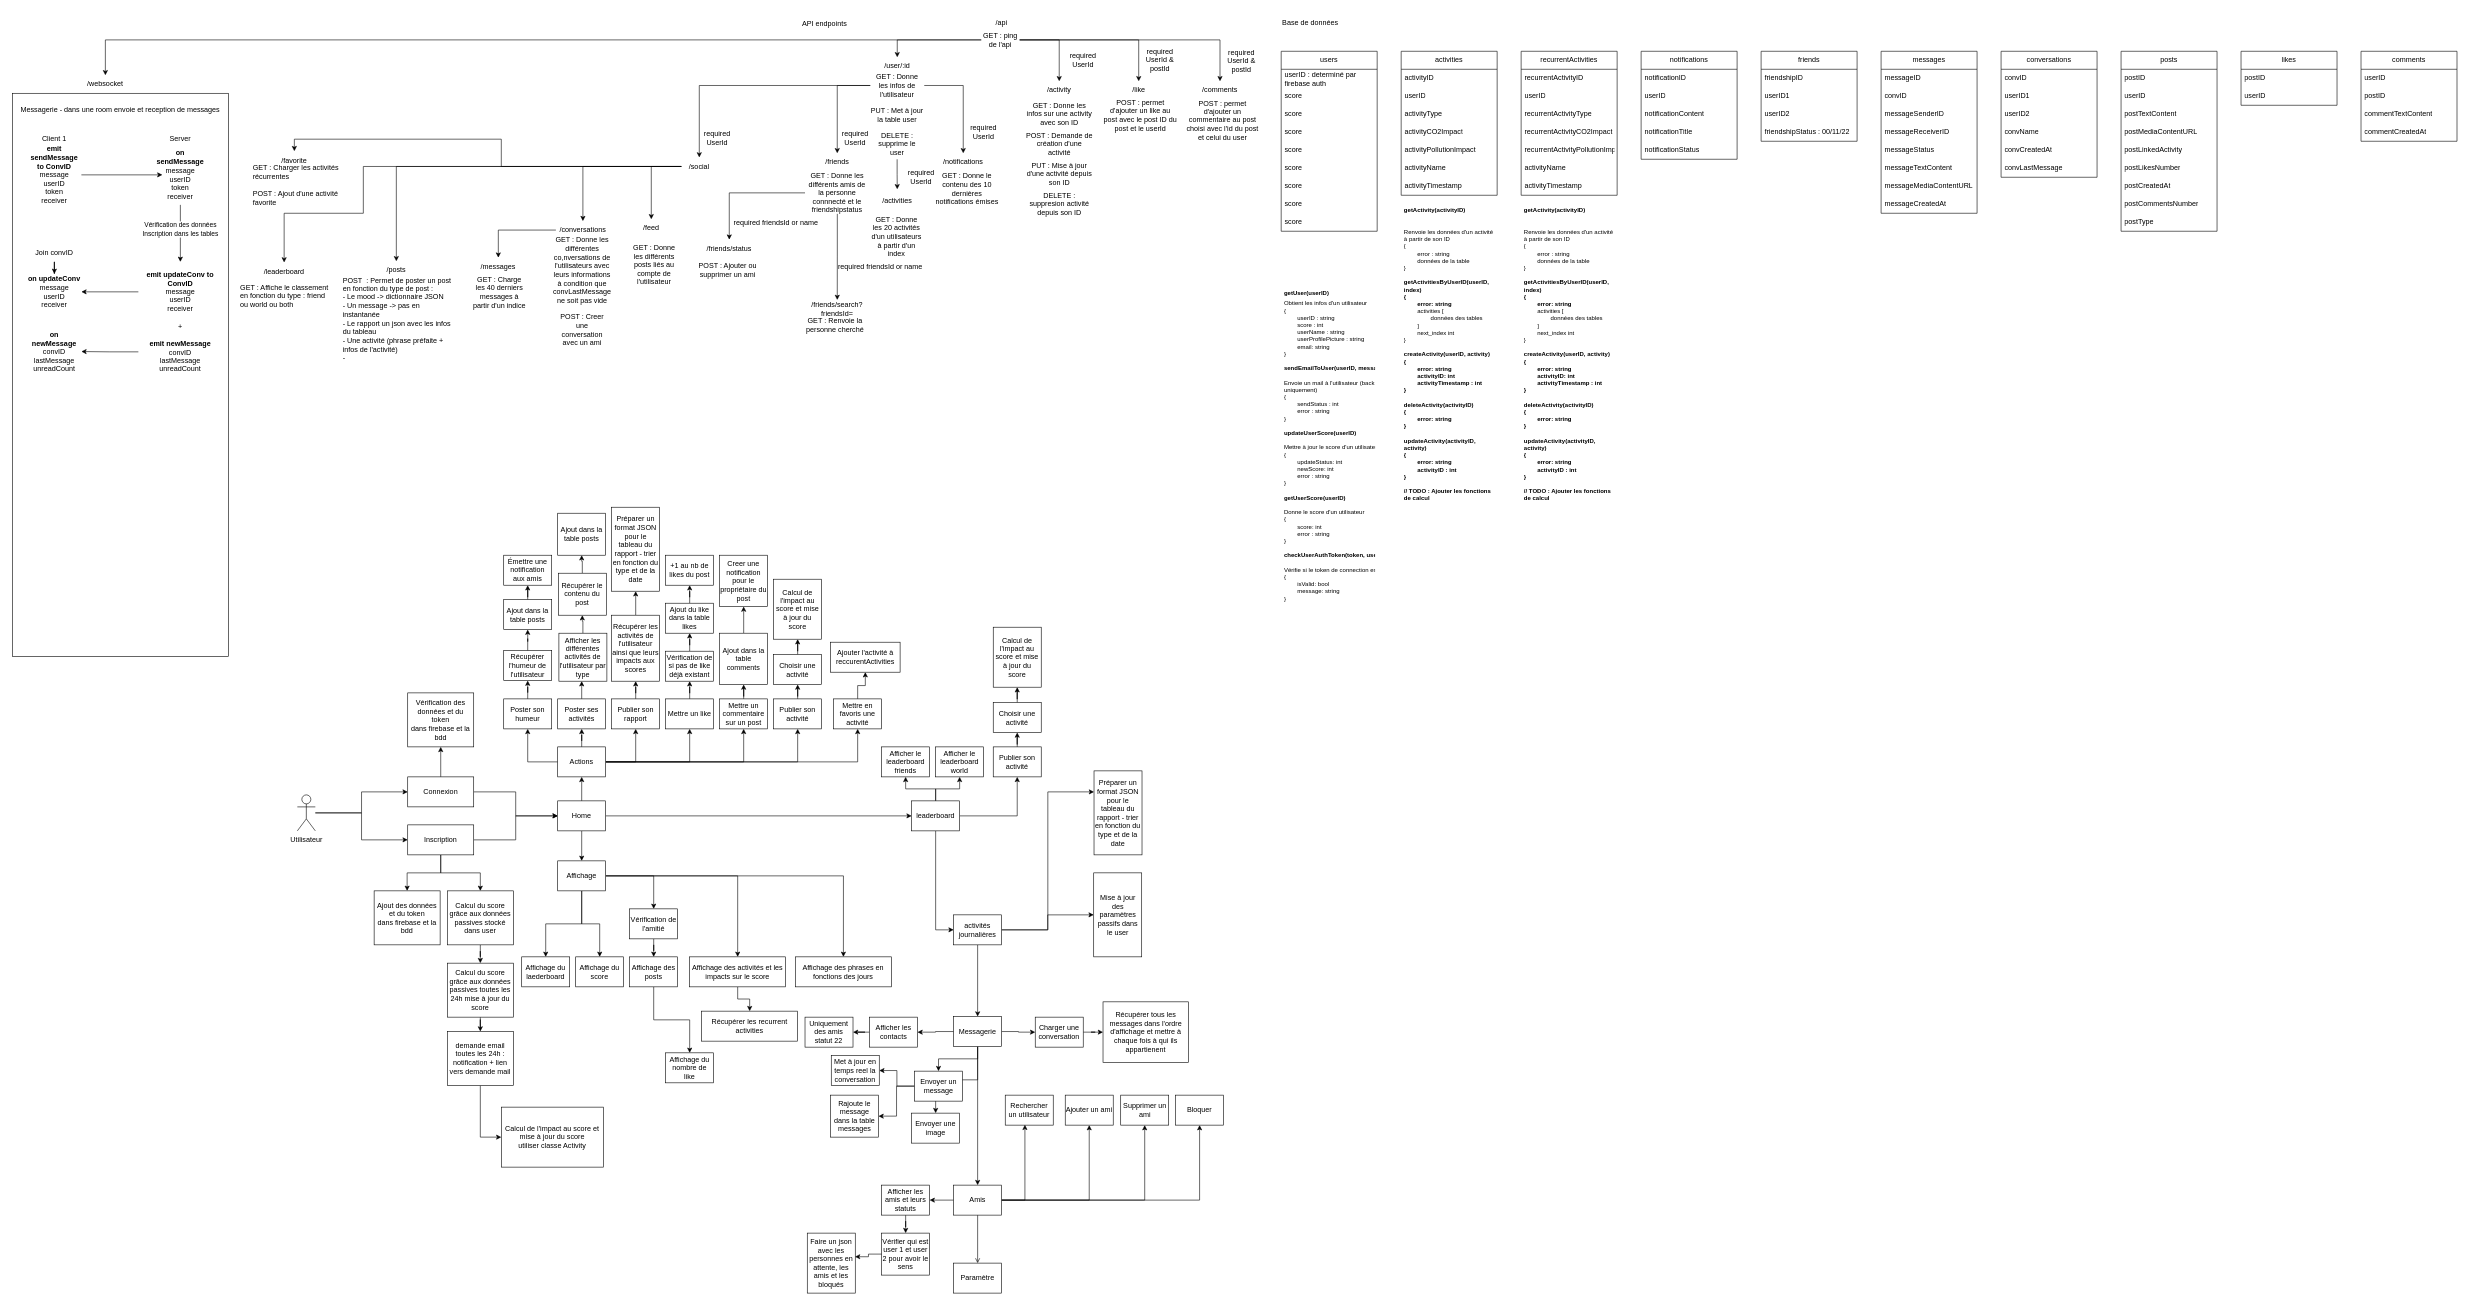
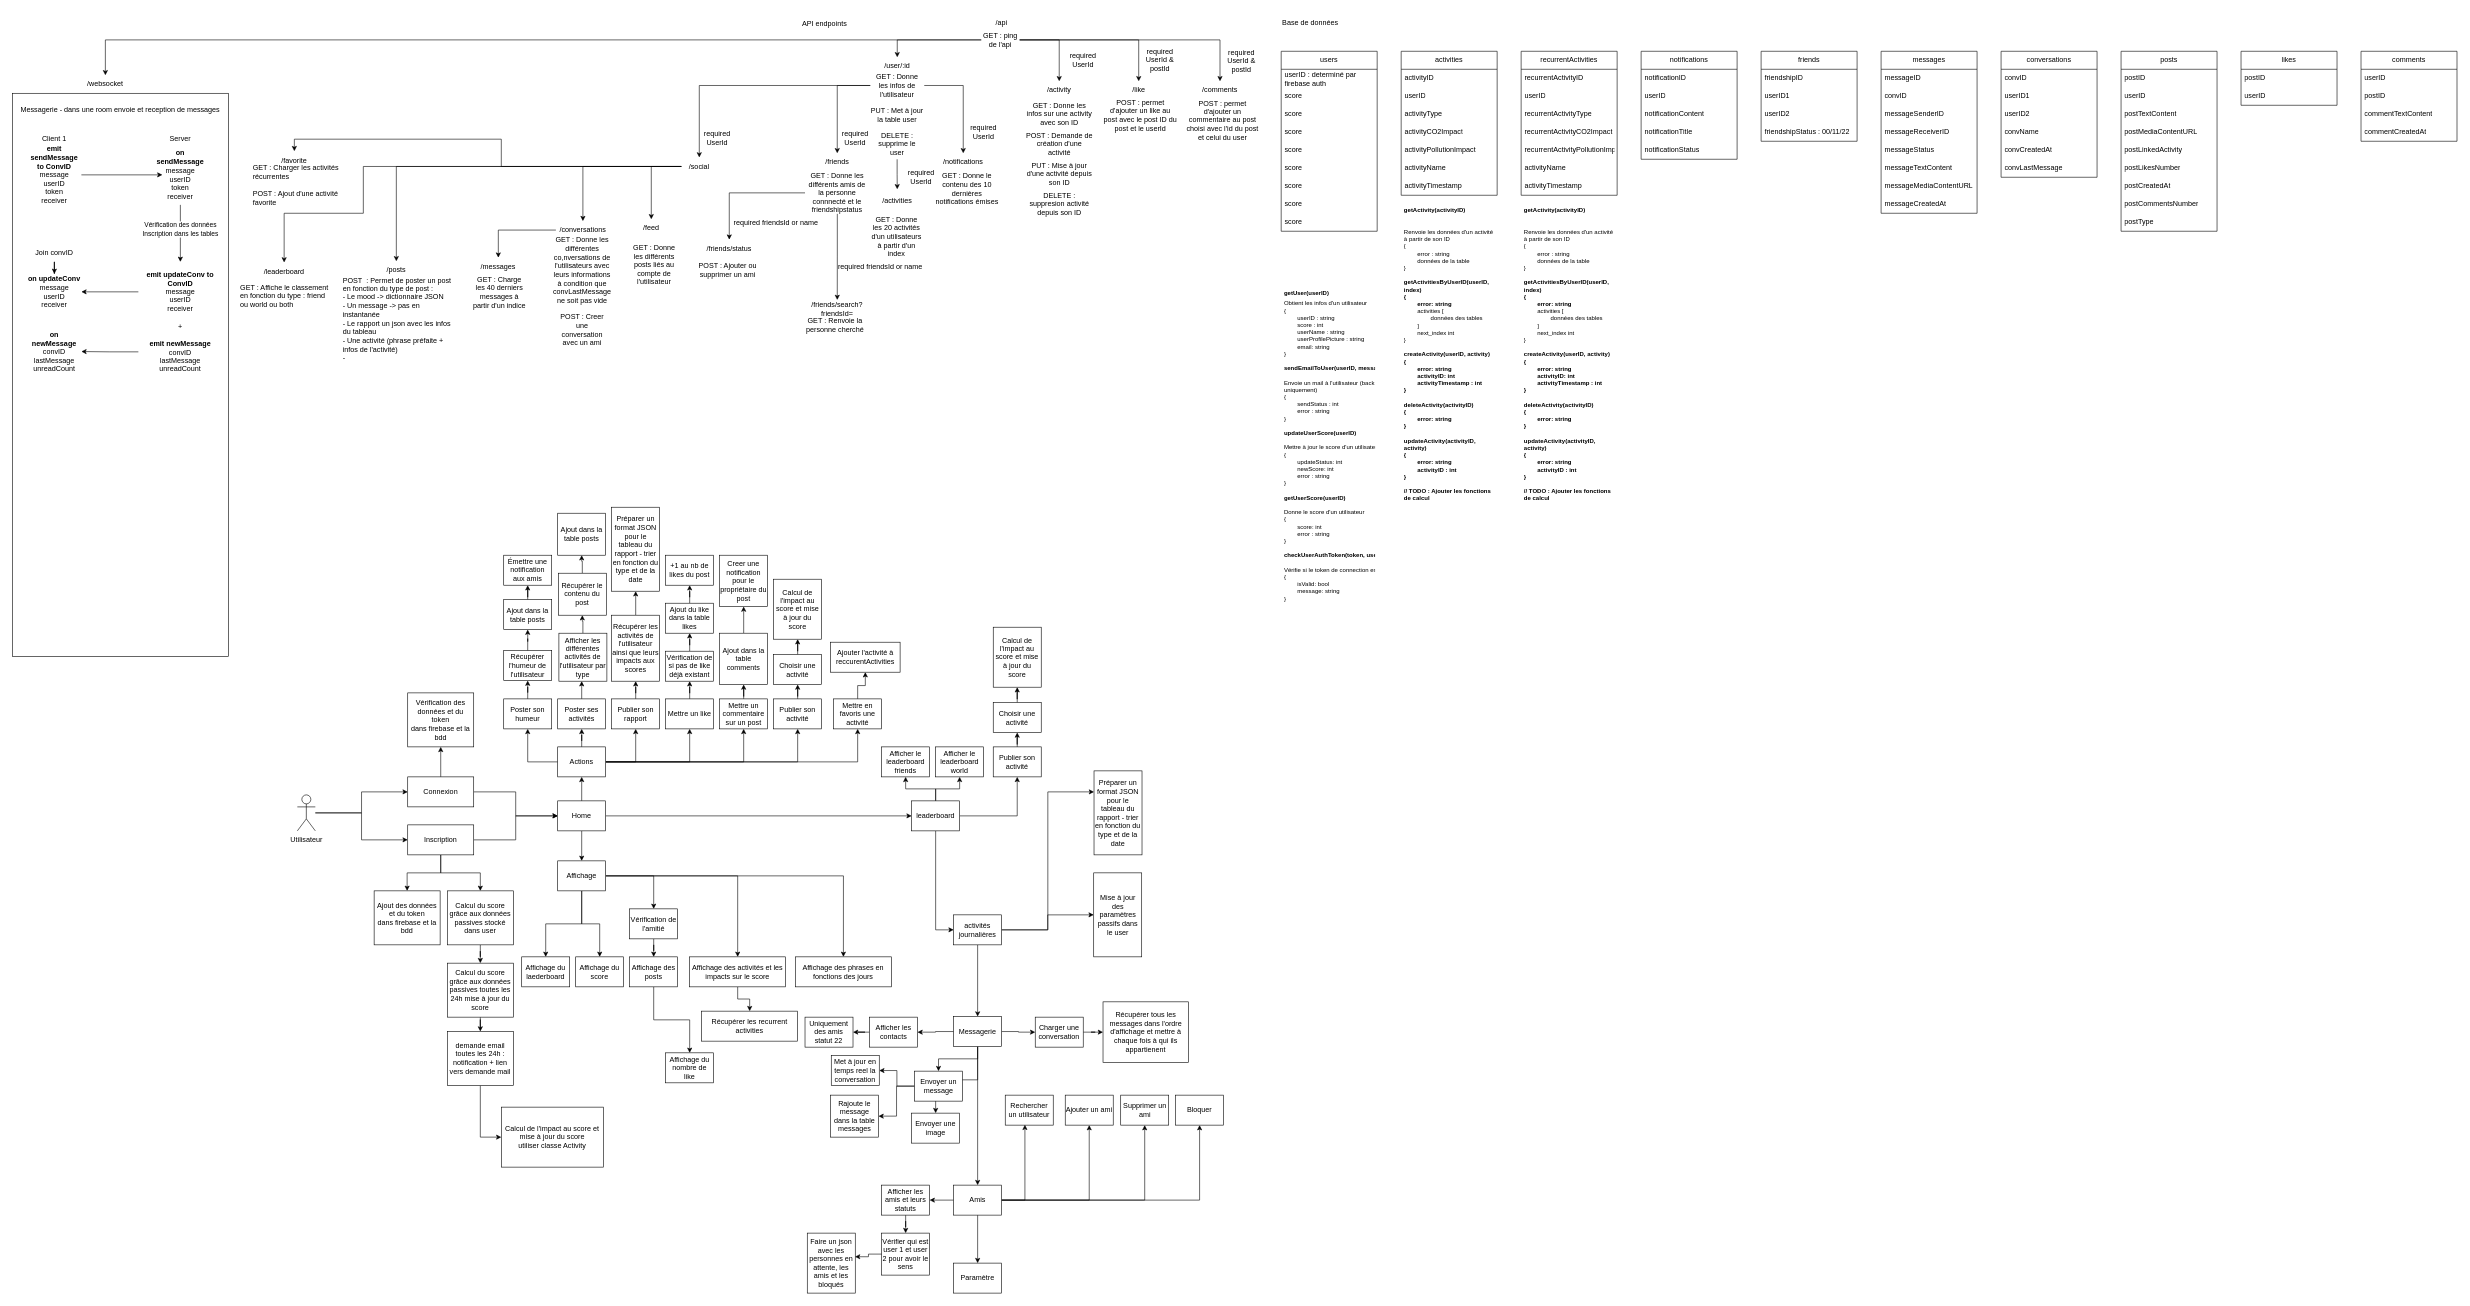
edge "Amis" -> "Paramètre": arrowhead open -> classic
